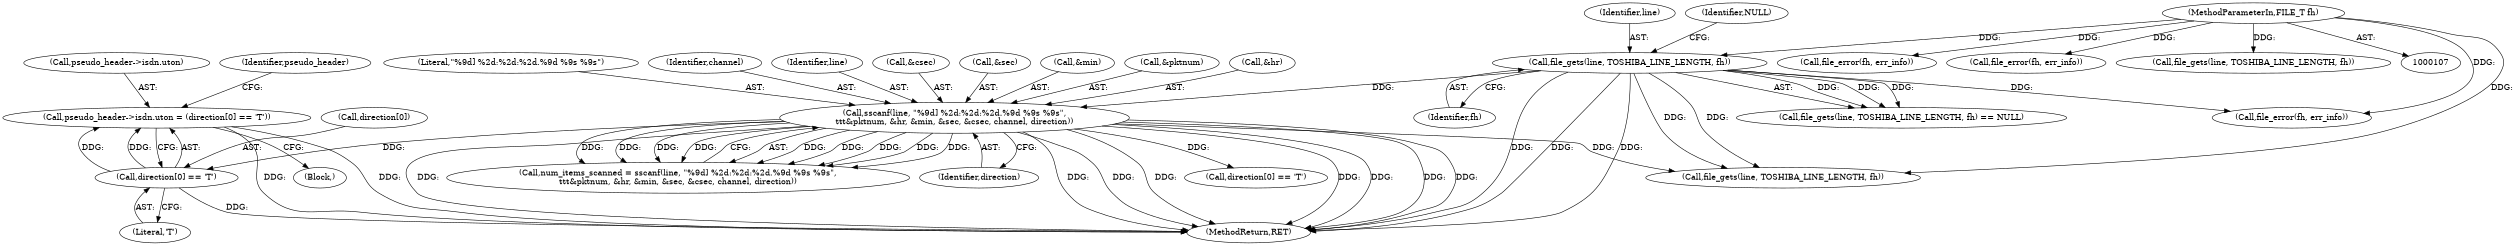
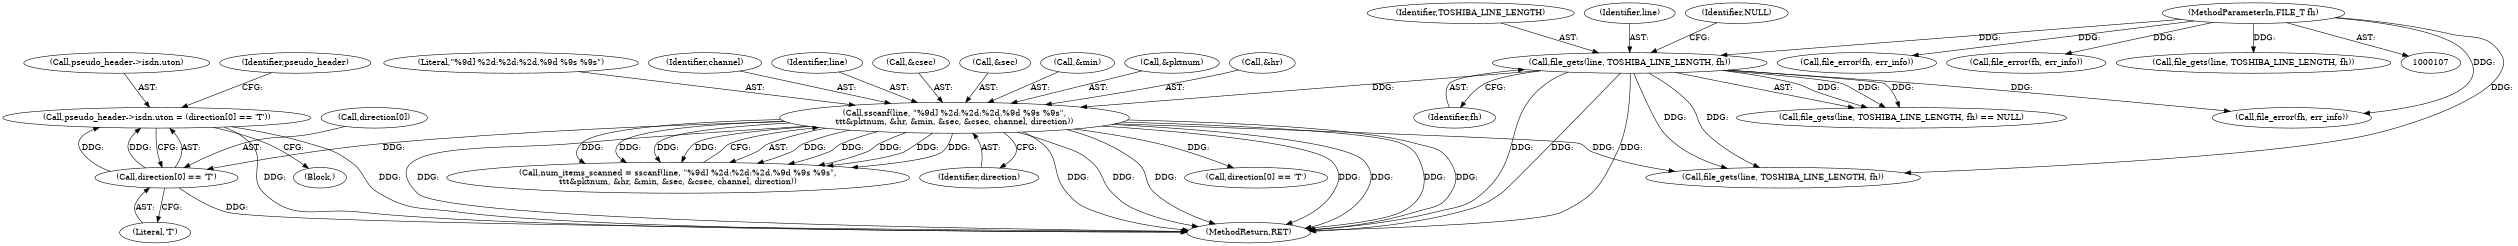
node "(Identifier,TOSHIBA_LINE_LENGTH)": added
